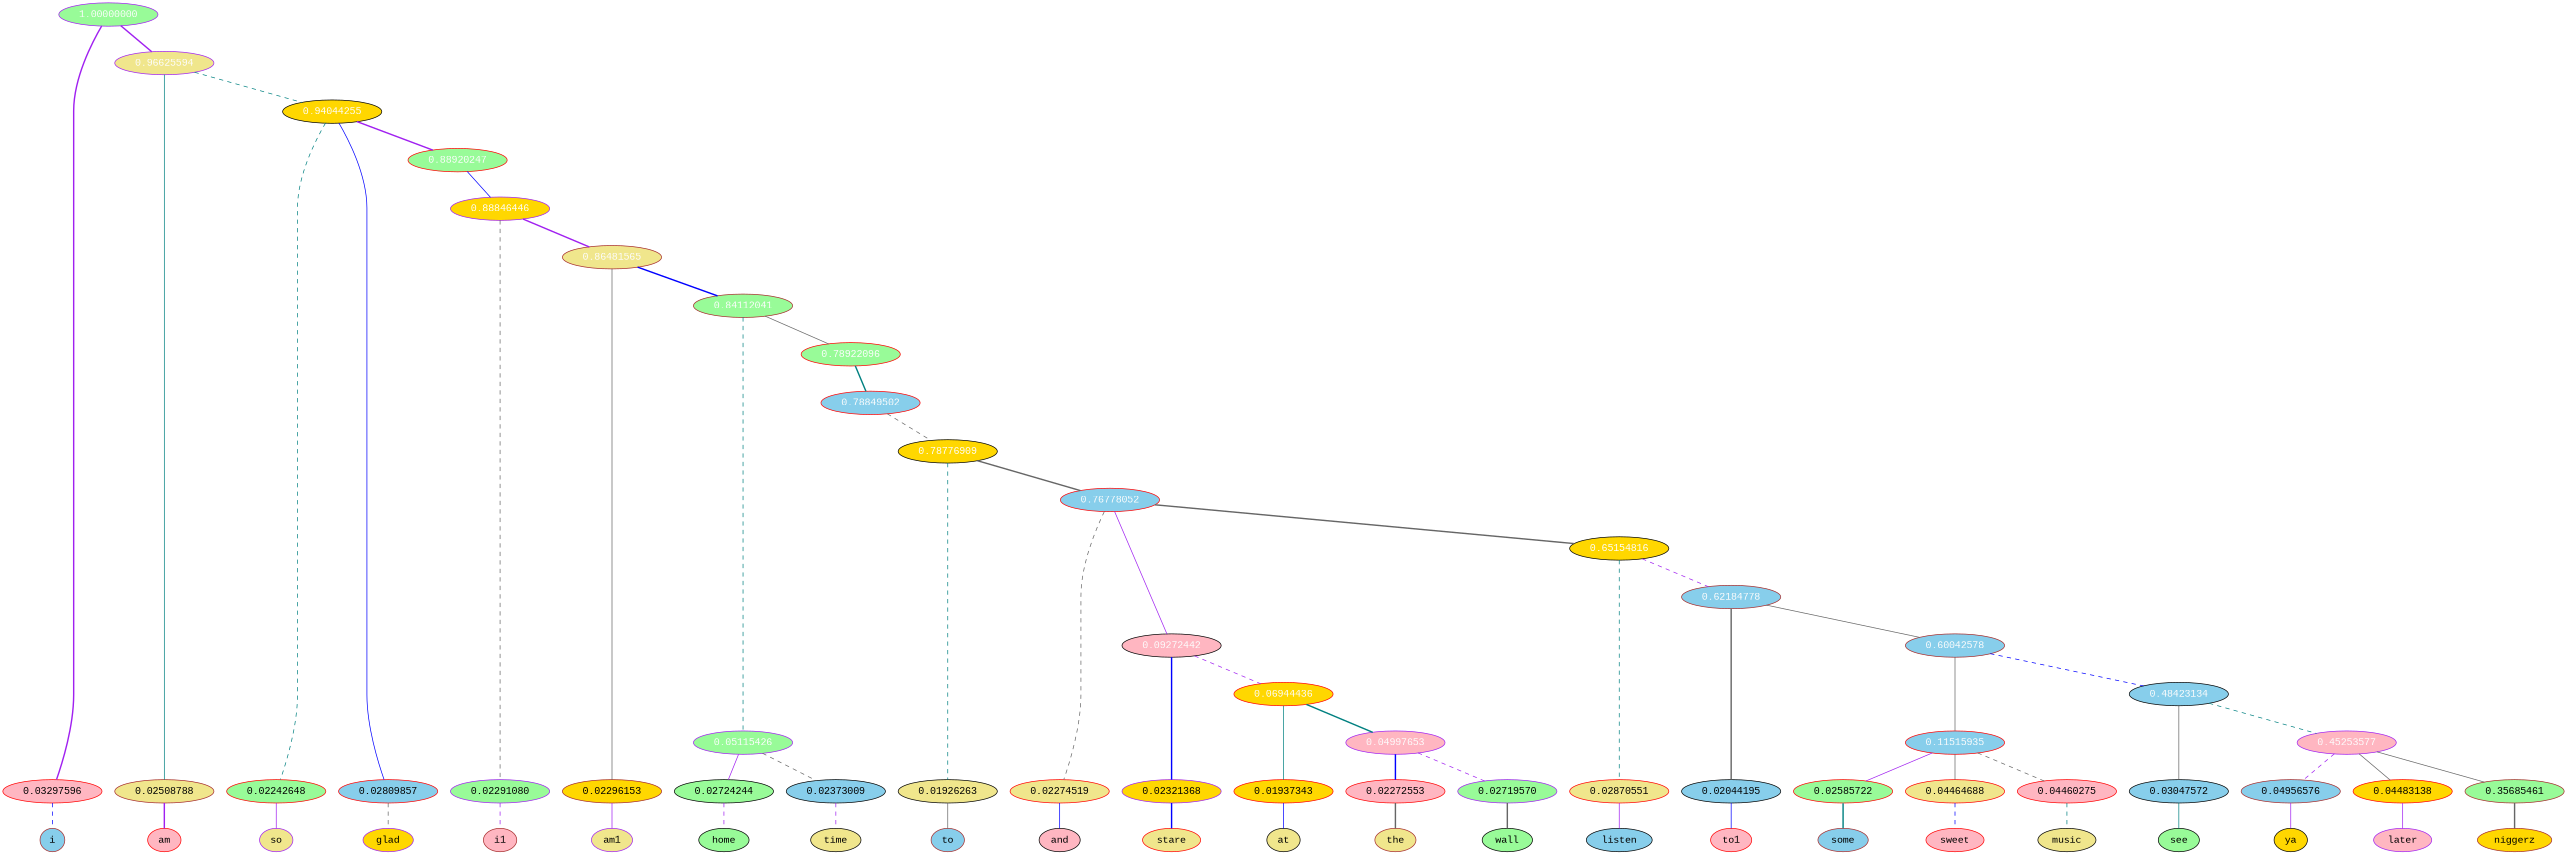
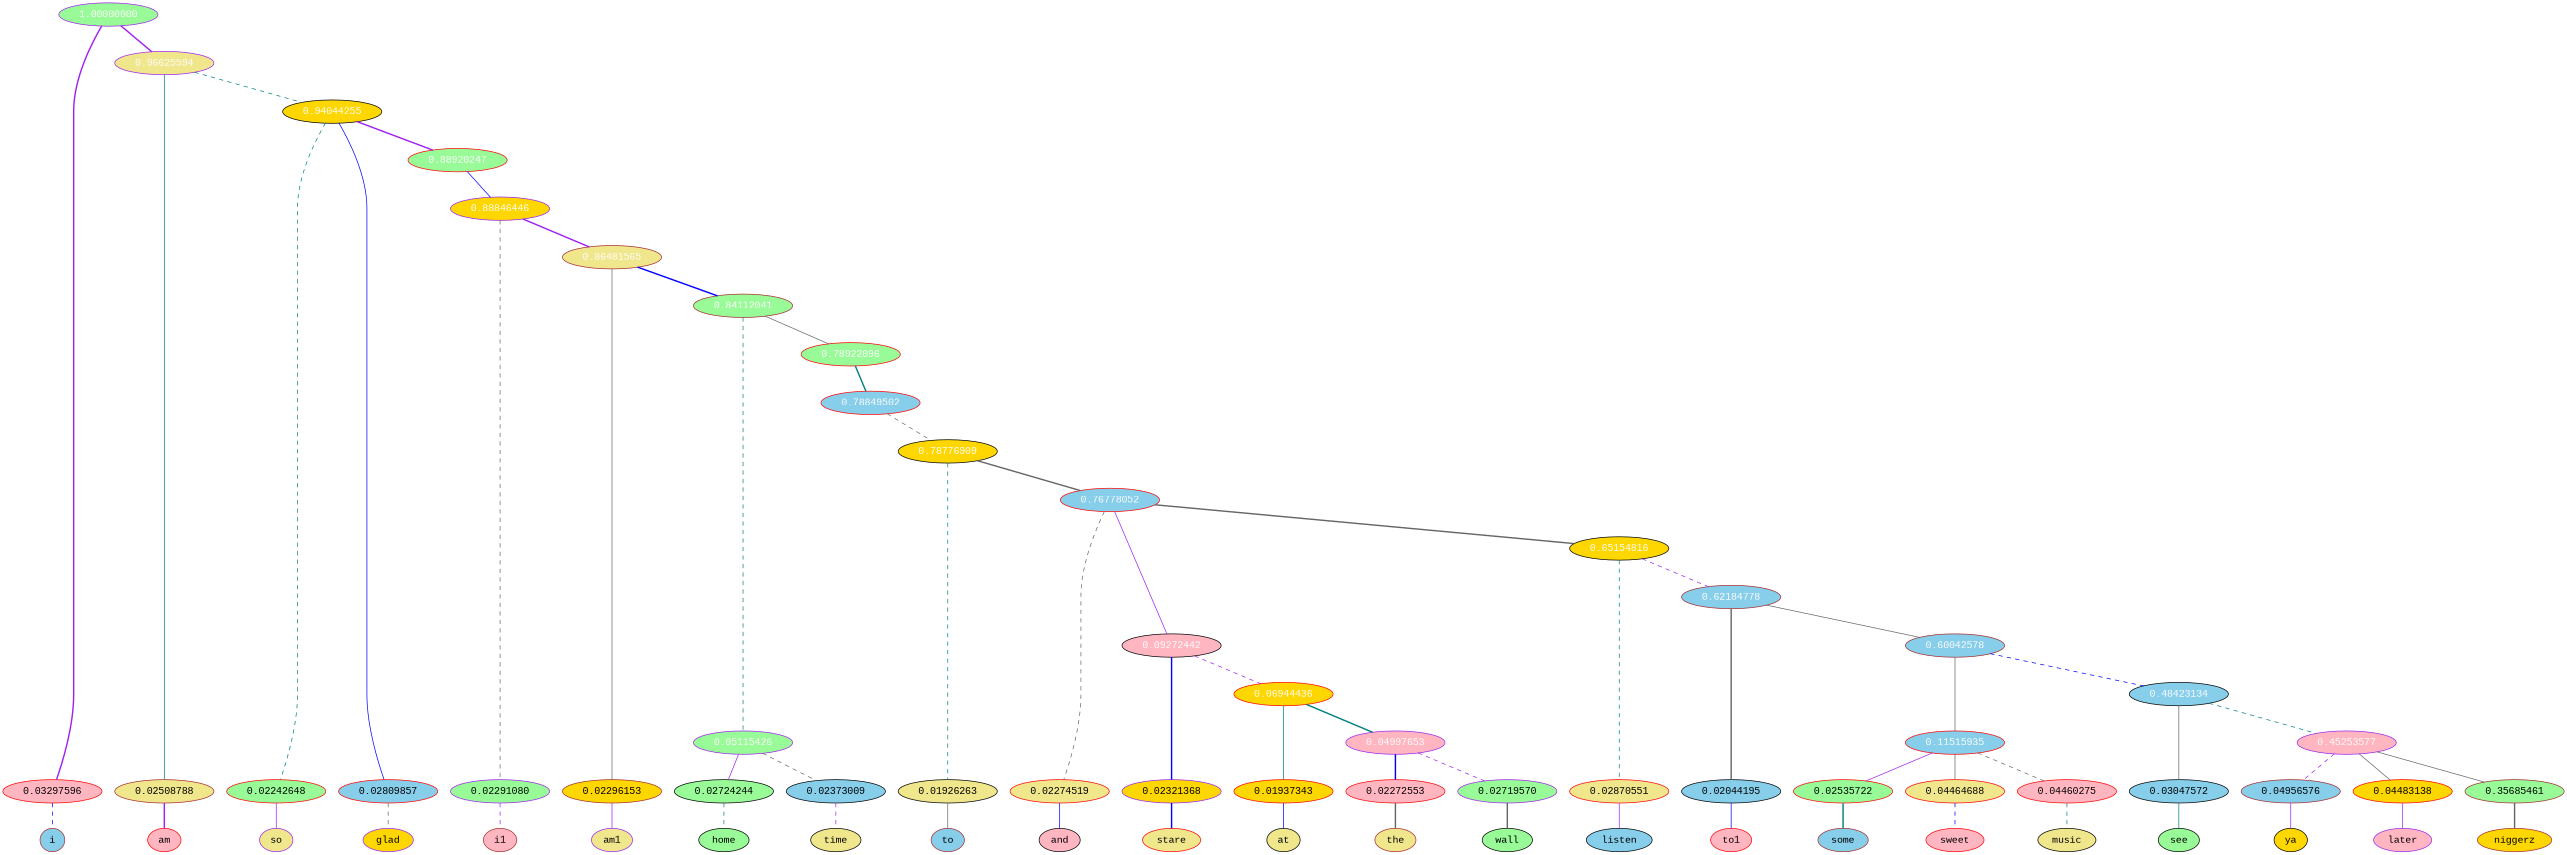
node "0.02585722": label "0.02585722" -> "0.02535722"
edge "0.02724244" -- "home": color purple -> teal
